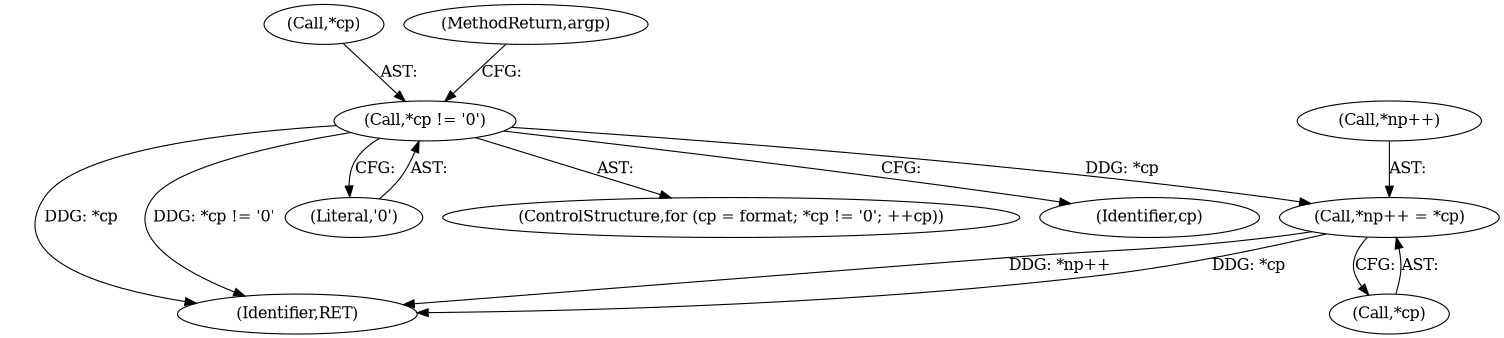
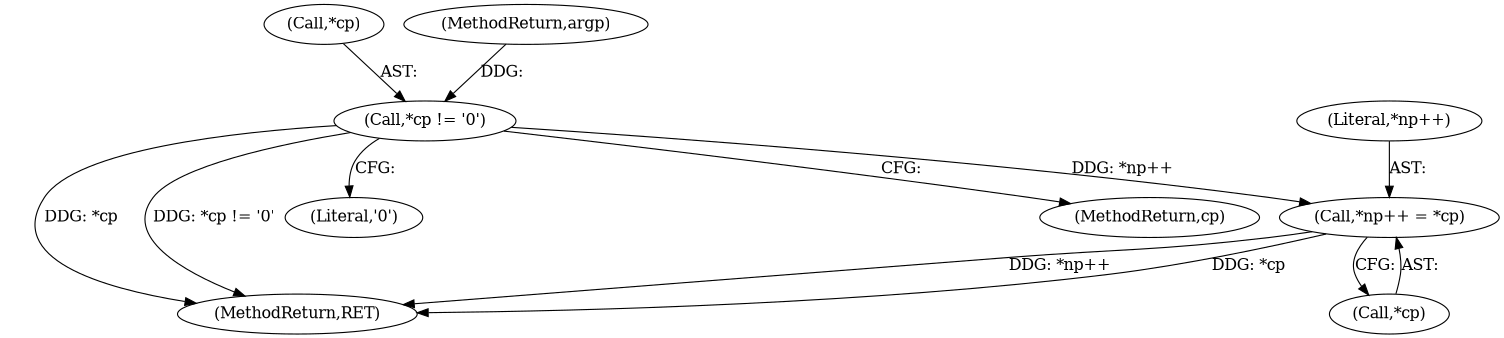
edge "(MethodReturn,argp)" -> "(Call,*cp != '0')": label "CFG: " -> "DDG: "
node "(Call,*np++)": label "(Call,*np++)" -> "(Literal,*np++)"
edge "(Call,*cp != '0')" -> "(Call,*np++ = *cp)": label "DDG: *cp" -> "DDG: *np++"
edge "(Literal,'0')" -> "(Call,*cp != '0')": removed, label "AST:"
node "(ControlStructure,for (cp = format; *cp != '0'; ++cp))": removed
node "(Identifier,cp)": label "(Identifier,cp)" -> "(MethodReturn,cp)"
node "(Identifier,RET)": label "(Identifier,RET)" -> "(MethodReturn,RET)"
